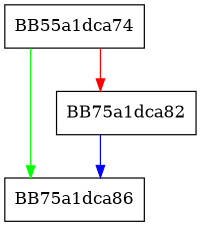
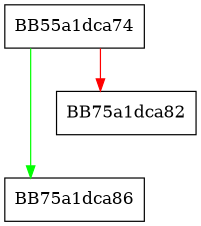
edge "BB75a1dca82" -> "BB75a1dca86": removed
